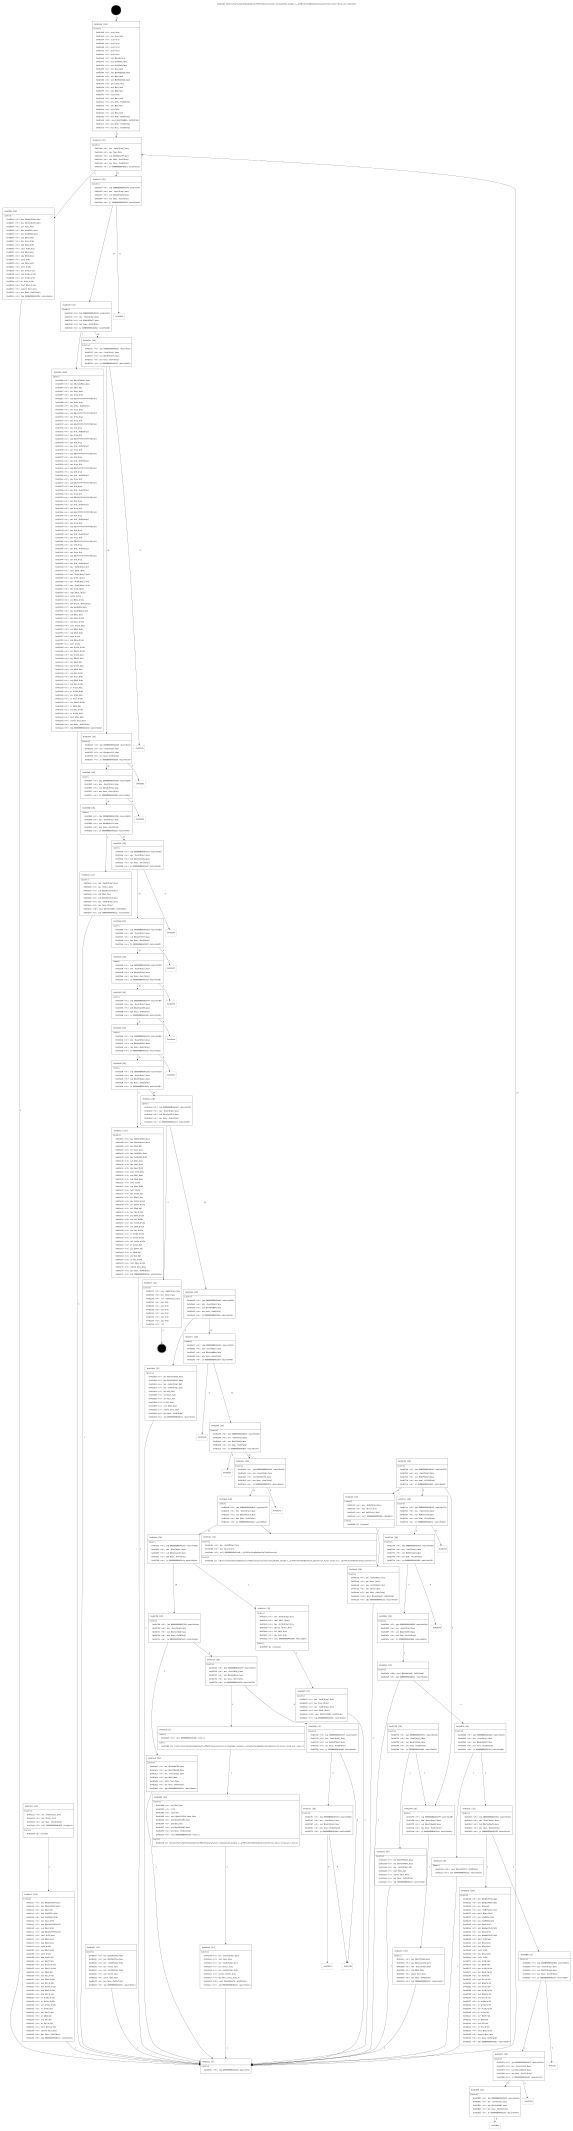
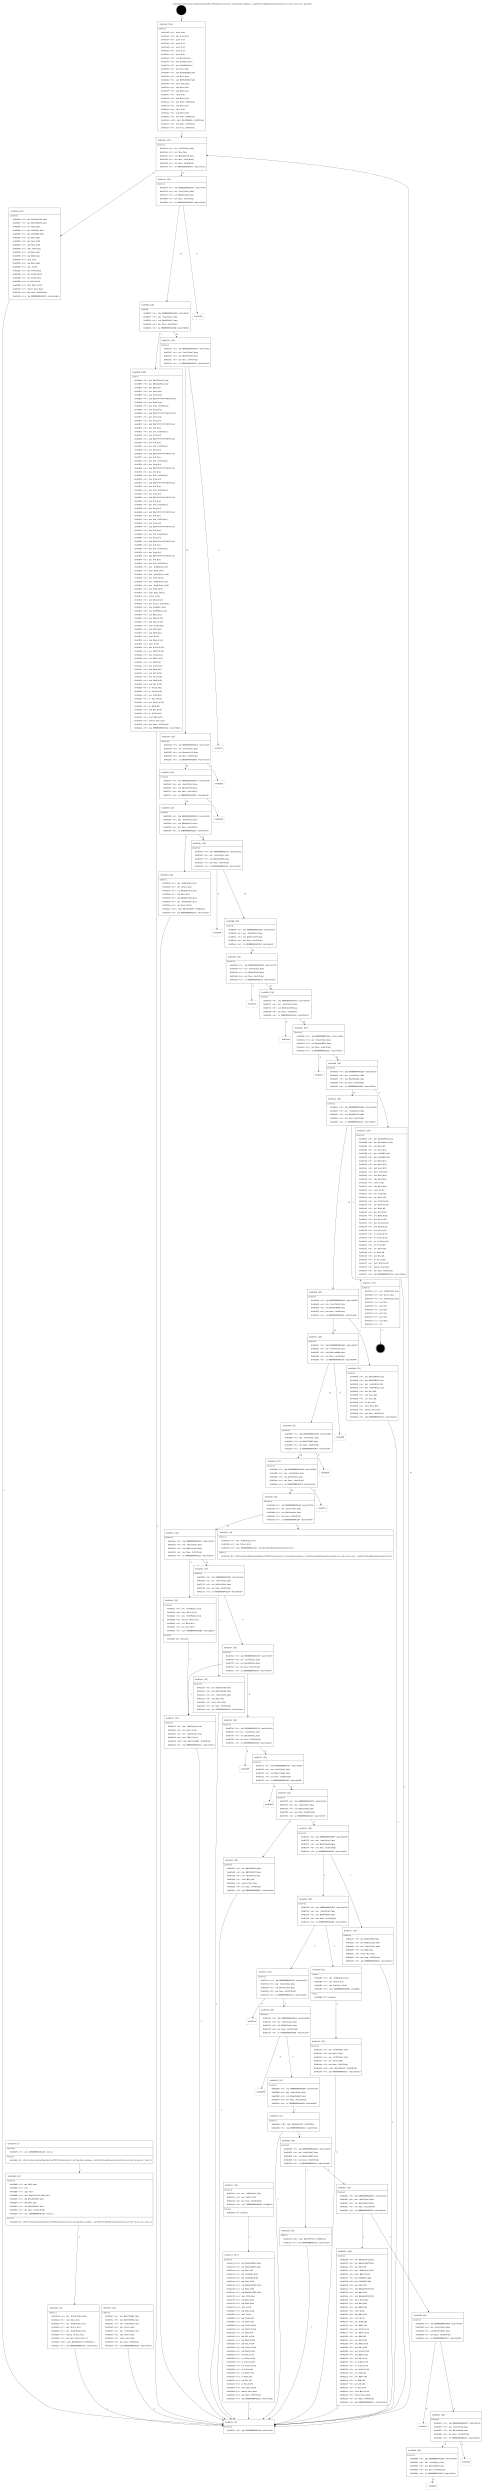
node "0x4022b7": removed
edge "0x4017b0 [28]" -> "0x401794 [28]": reversed
edge "0x401724 [28]" -> "0x401b7b [5]": now "0x401724 [28]" -> "0x401b37 [32]"
edge "0x40175c [28]" -> "0x401e80": now "0x40175c [28]" -> "0x401778 [28]"
